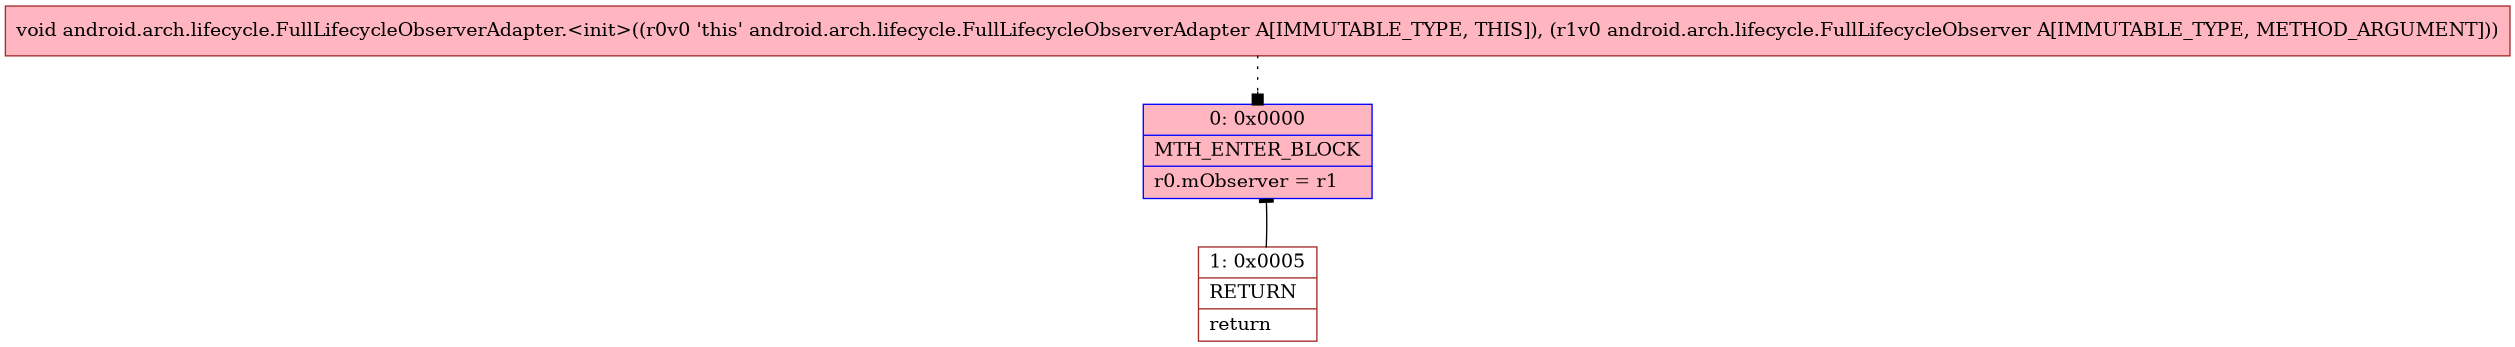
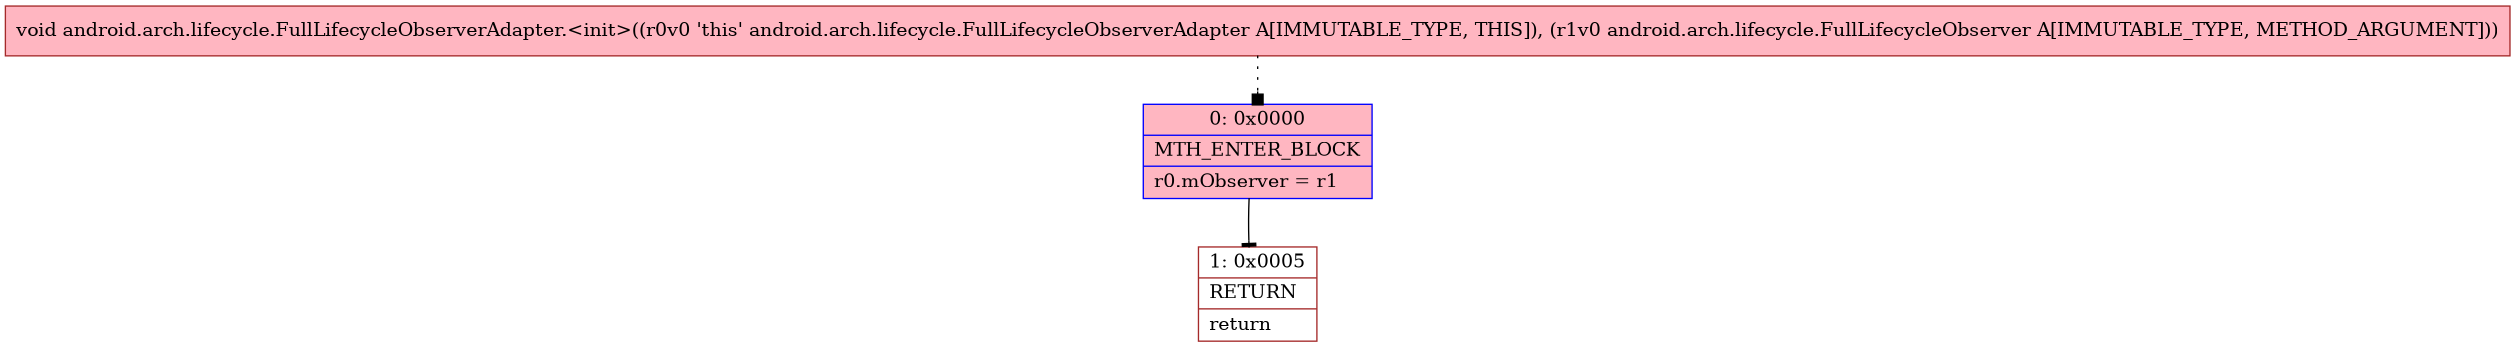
edge "1: 0x0005" -> "0: 0x0000": reversed
